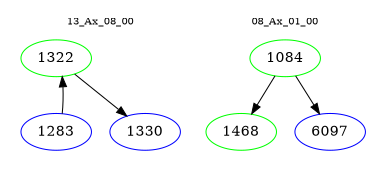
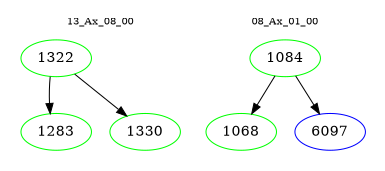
edge "1283" -> "1322": reversed
node "1283": color blue -> green
node "1330": color blue -> green
node "1468": label "1468" -> "1068"
